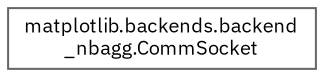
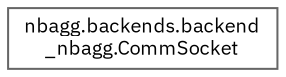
node "matplotlib.backends.backend _nbagg.CommSocket": label "matplotlib.backends.backend _nbagg.CommSocket" -> "nbagg.backends.backend _nbagg.CommSocket"
